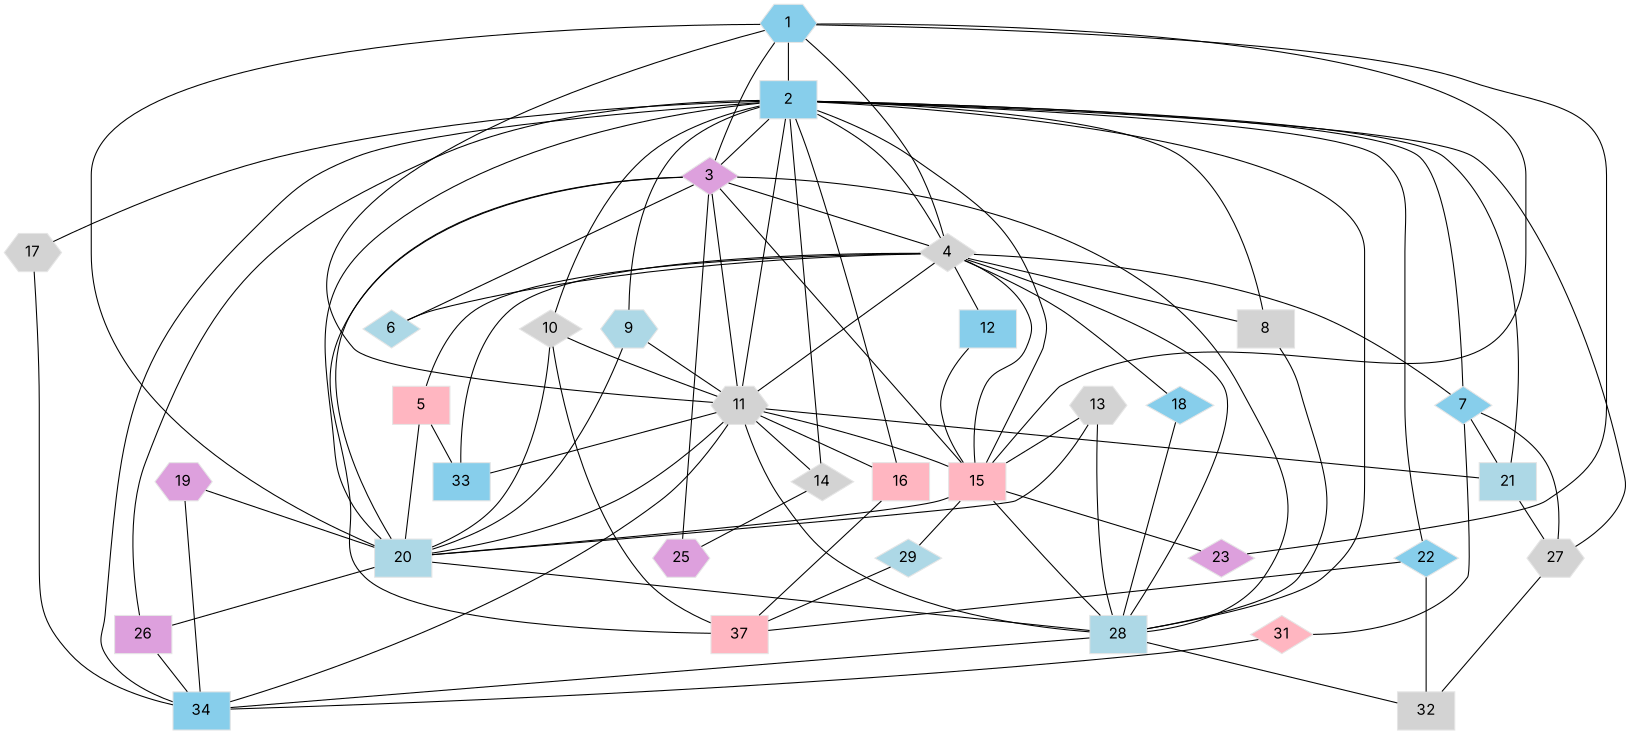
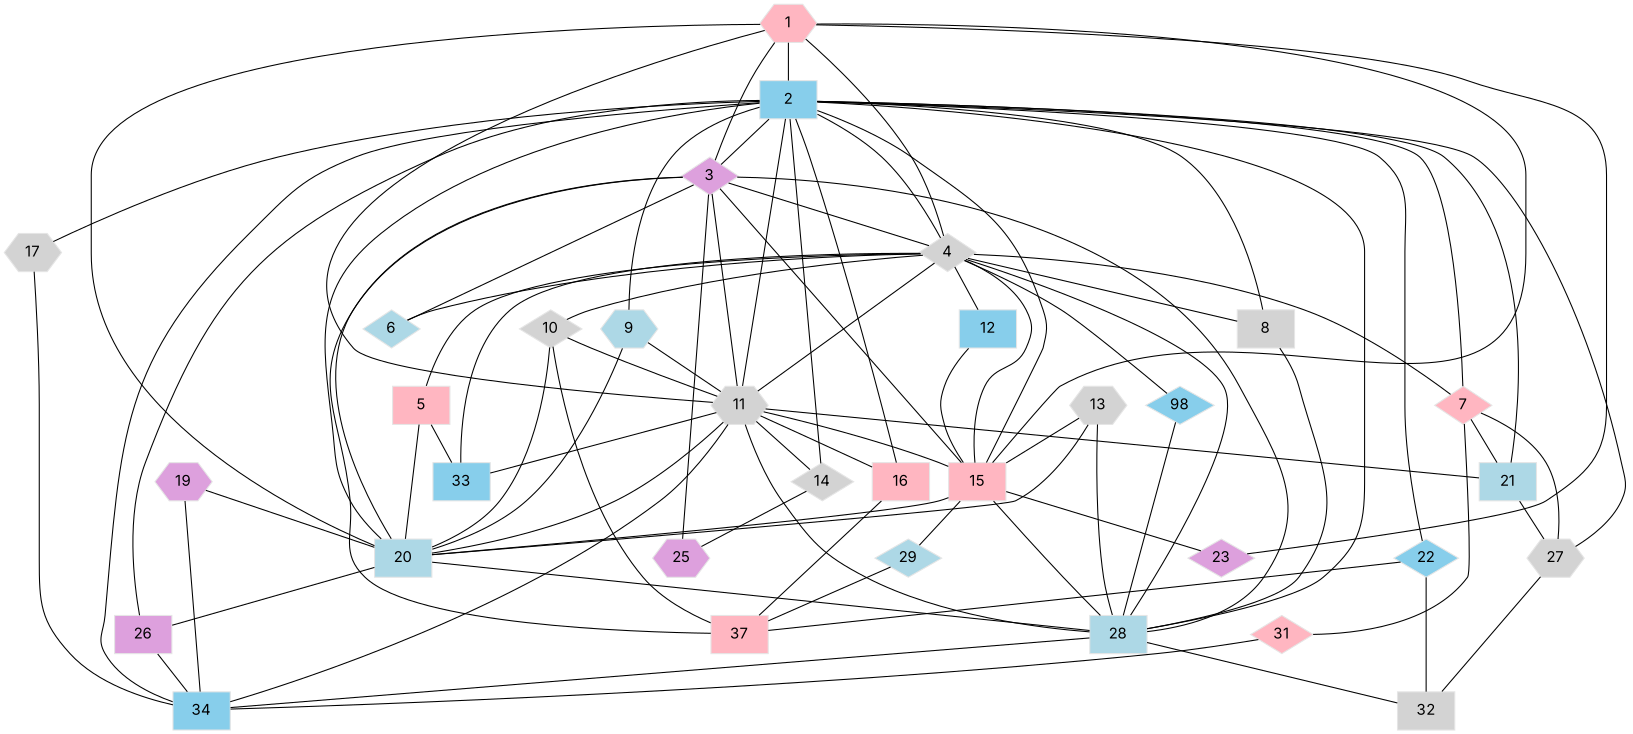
node "1": fillcolor skyblue -> lightpink
edge "2" -- "10": now "4" -- "10"
node "18": label "18" -> "98"
node "7": fillcolor skyblue -> lightpink
